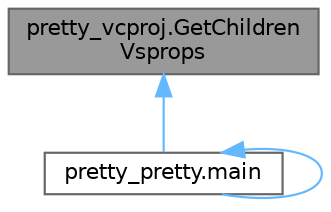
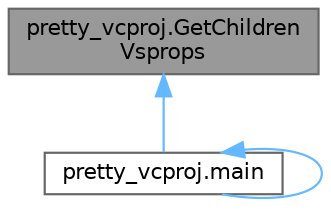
node "pretty_pretty.main": label "pretty_pretty.main" -> "pretty_vcproj.main"
